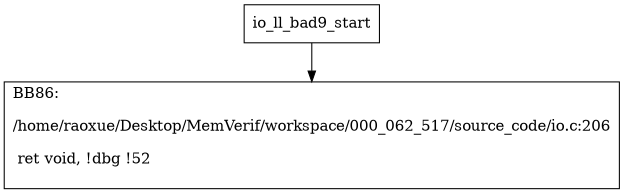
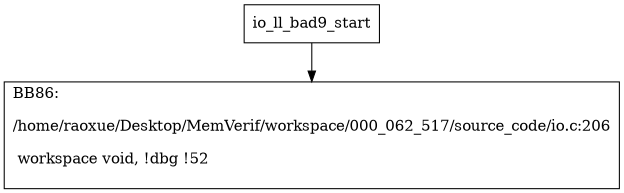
node "BB86:": text "ret void, !dbg !52" -> "workspace void, !dbg !52"
